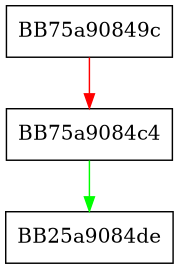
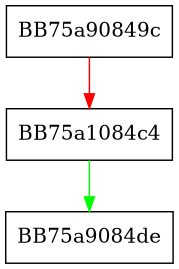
node "BB75a9084c4": label "BB75a9084c4" -> "BB75a1084c4"
node "BB25a9084de": label "BB25a9084de" -> "BB75a9084de"
